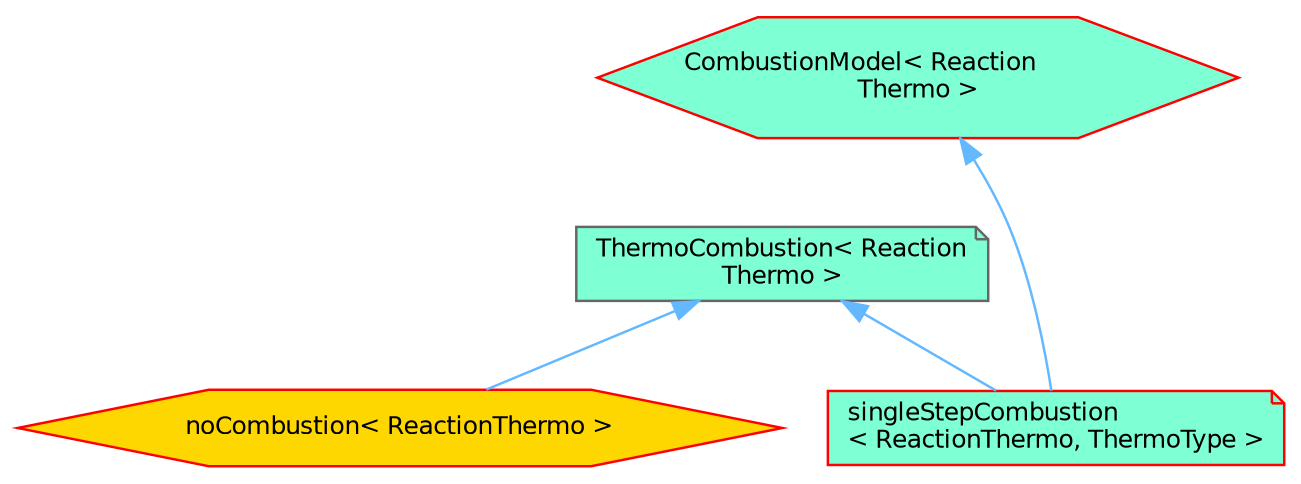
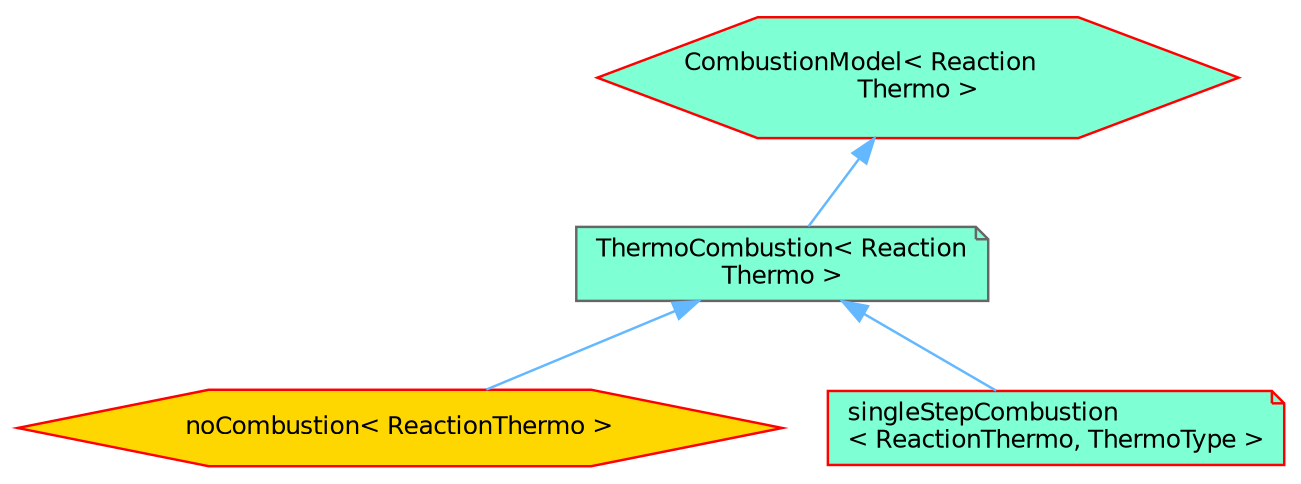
edge "singleStepCombustion < ReactionThermo, ThermoType >" -> "CombustionModel< Reaction Thermo >": now "ThermoCombustion< Reaction Thermo >" -> "CombustionModel< Reaction Thermo >"
